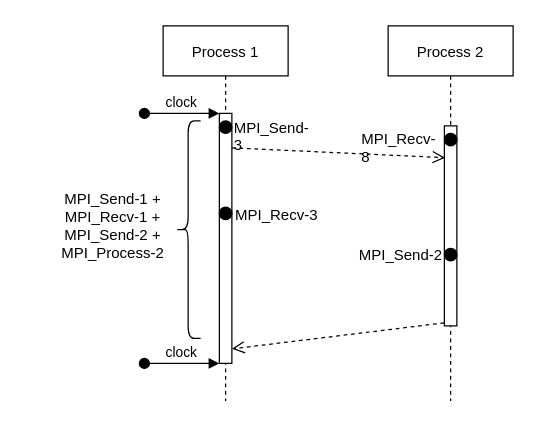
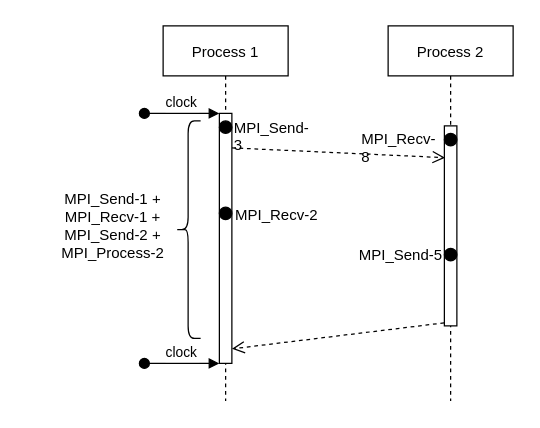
node "MPI_Recv-3": label "MPI_Recv-3" -> "MPI_Recv-2"
node "MPI_Send-2": label "MPI_Send-2" -> "MPI_Send-5"
